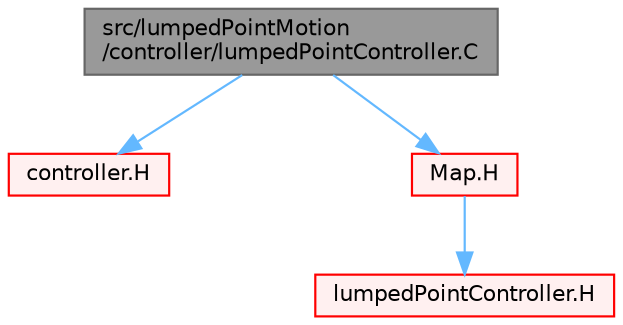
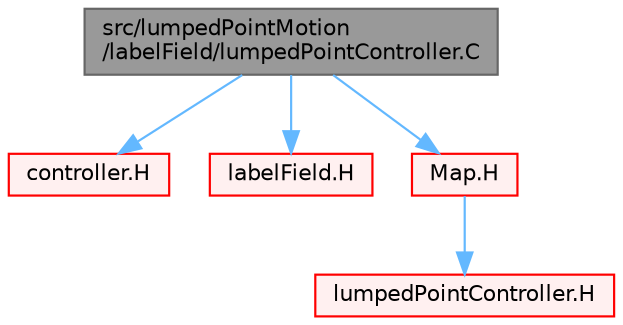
node "src/lumpedPointMotion /controller/lumpedPointController.C": label "src/lumpedPointMotion /controller/lumpedPointController.C" -> "src/lumpedPointMotion /labelField/lumpedPointController.C"
node "labelField.H": added
